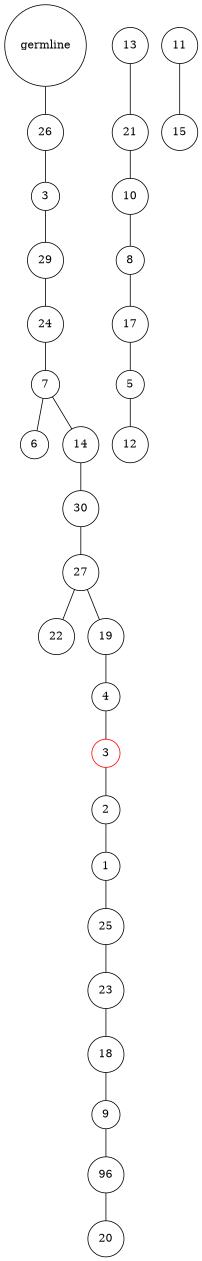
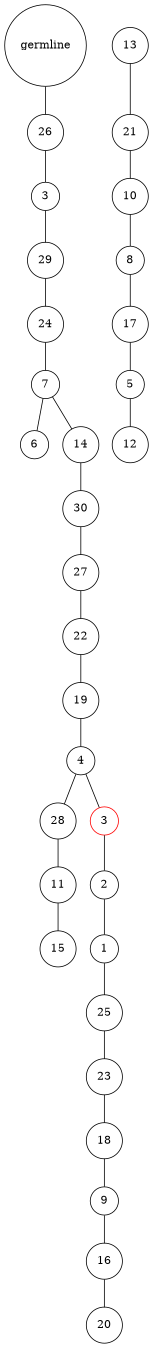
edge "27" -- "19": now "22" -- "19"
node "28": added
node "96": label "96" -> "16"
